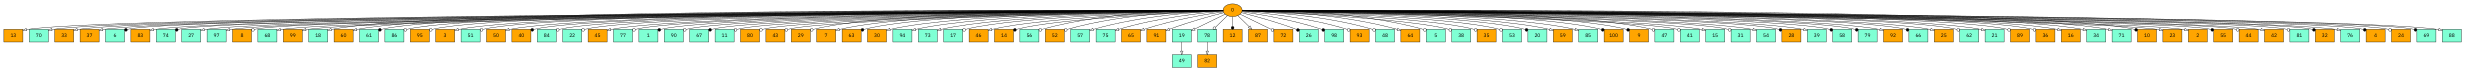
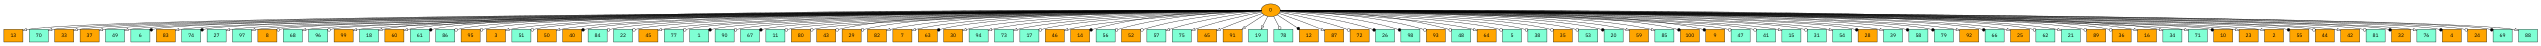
node "96": added
edge "19" -> "49": now "0" -> "49"
edge "78" -> "82": now "0" -> "82"
